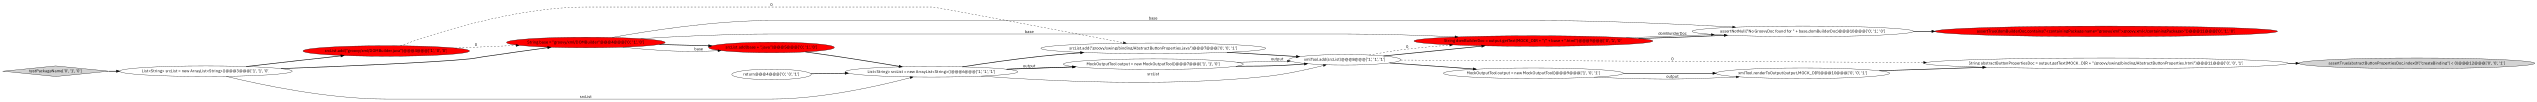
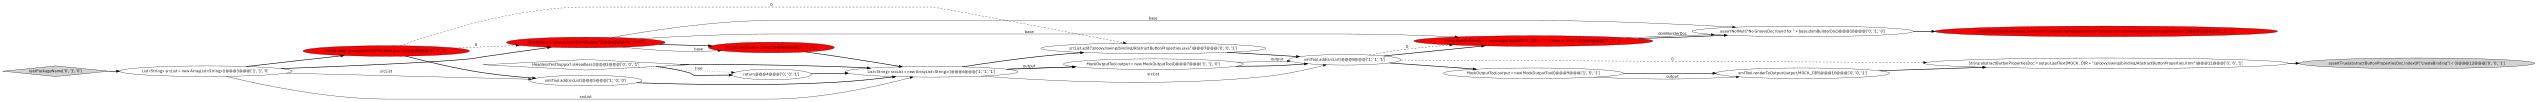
node "HeadlessTestSupport.isHeadless()@@@3@@@['0', '0', '1']": added
node "xmlTool.add(srcList)@@@5@@@['1', '0', '0']": added
